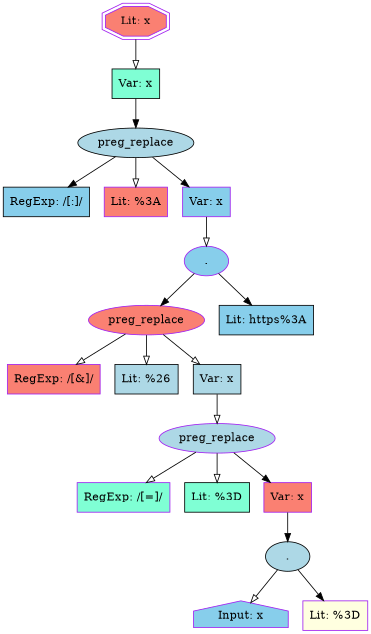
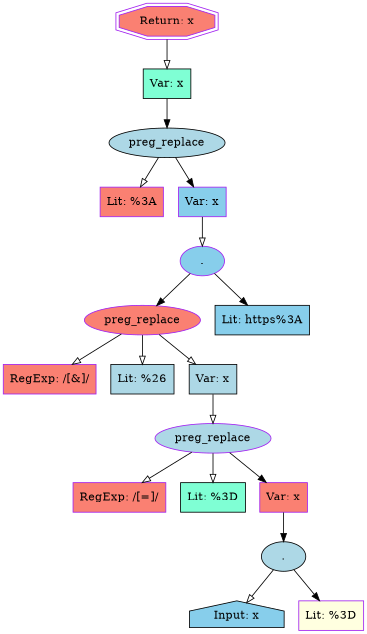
node "Lit: x": label "Lit: x" -> "Return: x"
node "RegExp: /[:]/": removed
node "RegExp: /[=]/": fillcolor aquamarine -> salmon
node "Input: x": color purple -> black
